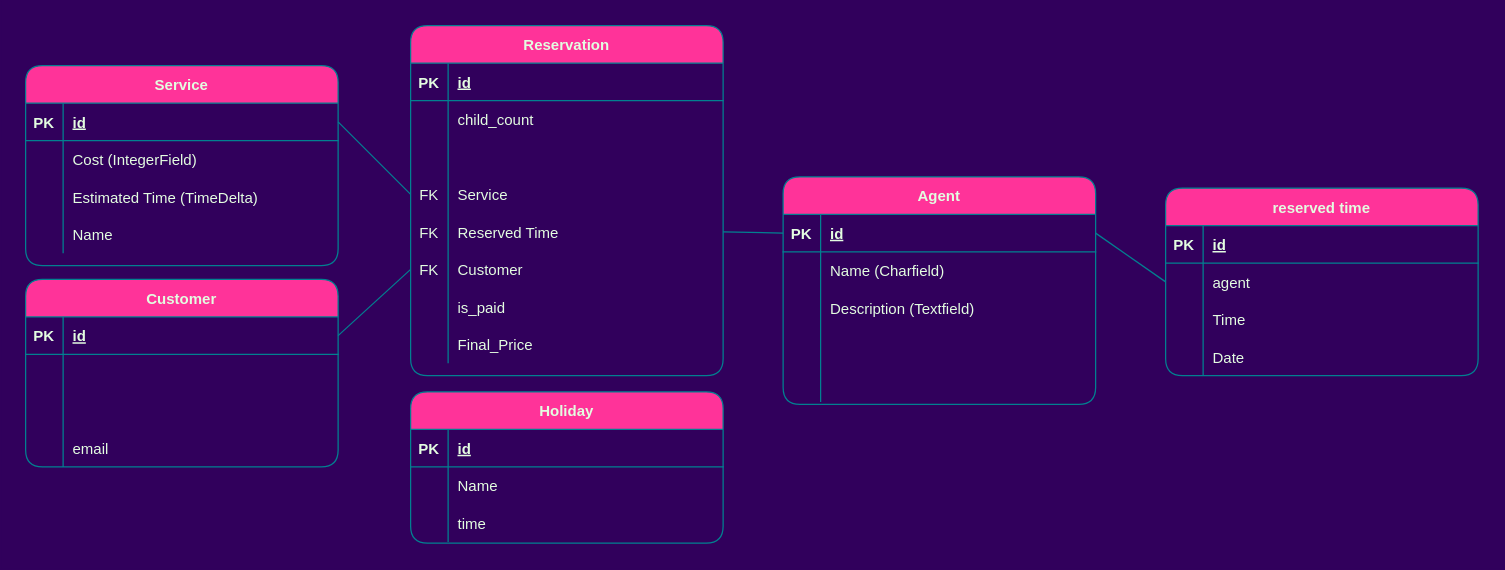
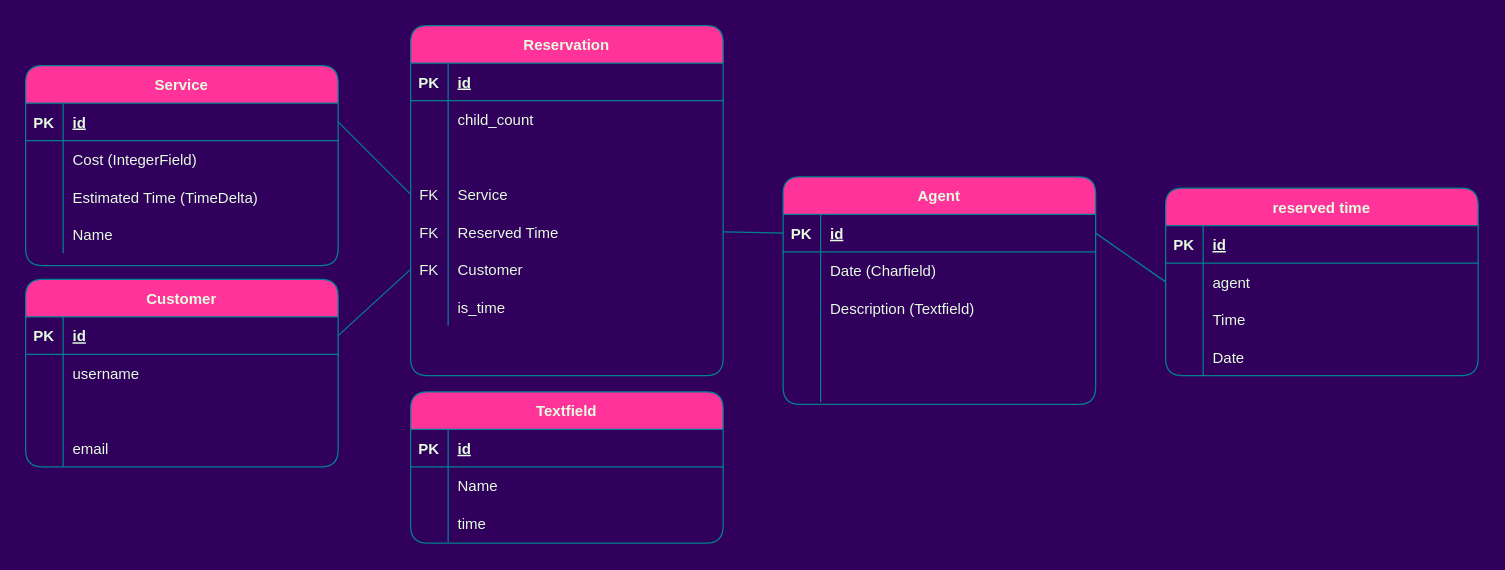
node "Name (Charfield)": label "Name (Charfield)" -> "Date (Charfield)"
node "is_paid": label "is_paid" -> "is_time"
node "Final_Price": removed
node "username": added
node "Holiday": label "Holiday" -> "Textfield"
